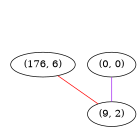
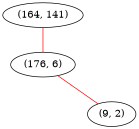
node "(164, 141)": added
node "(0, 0)": removed
